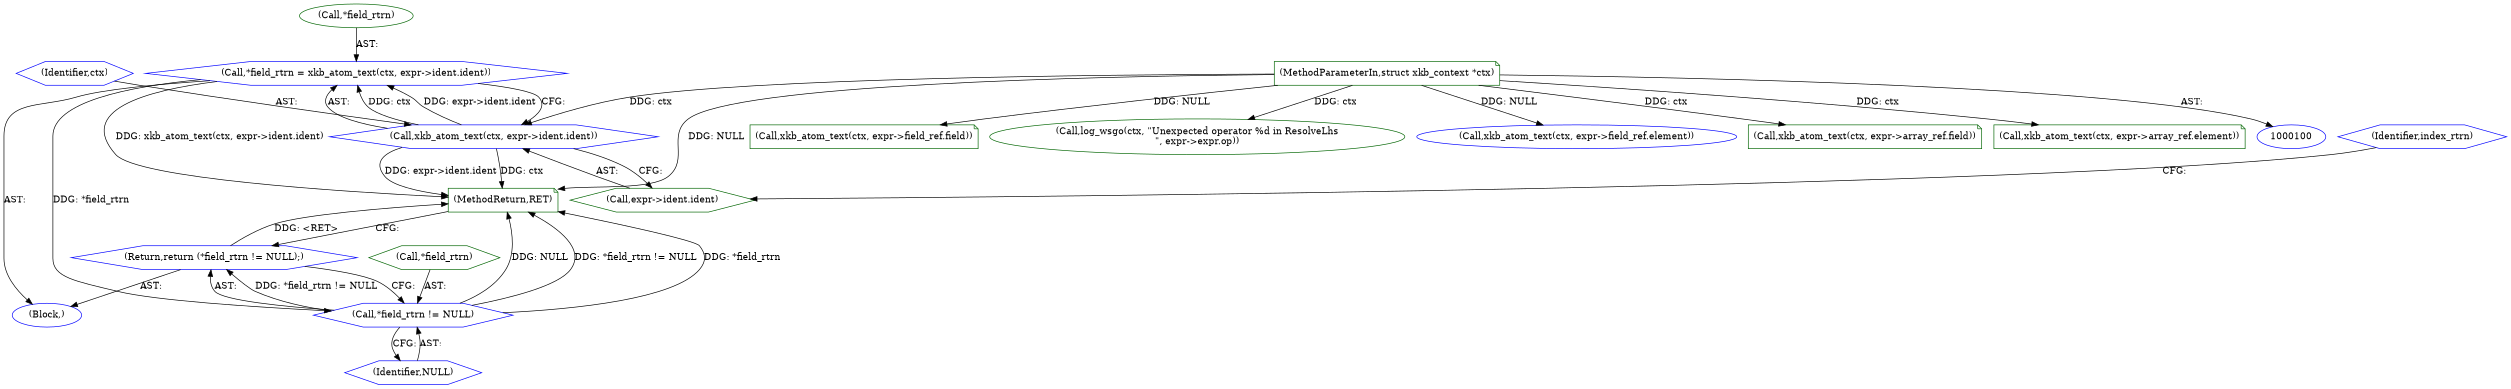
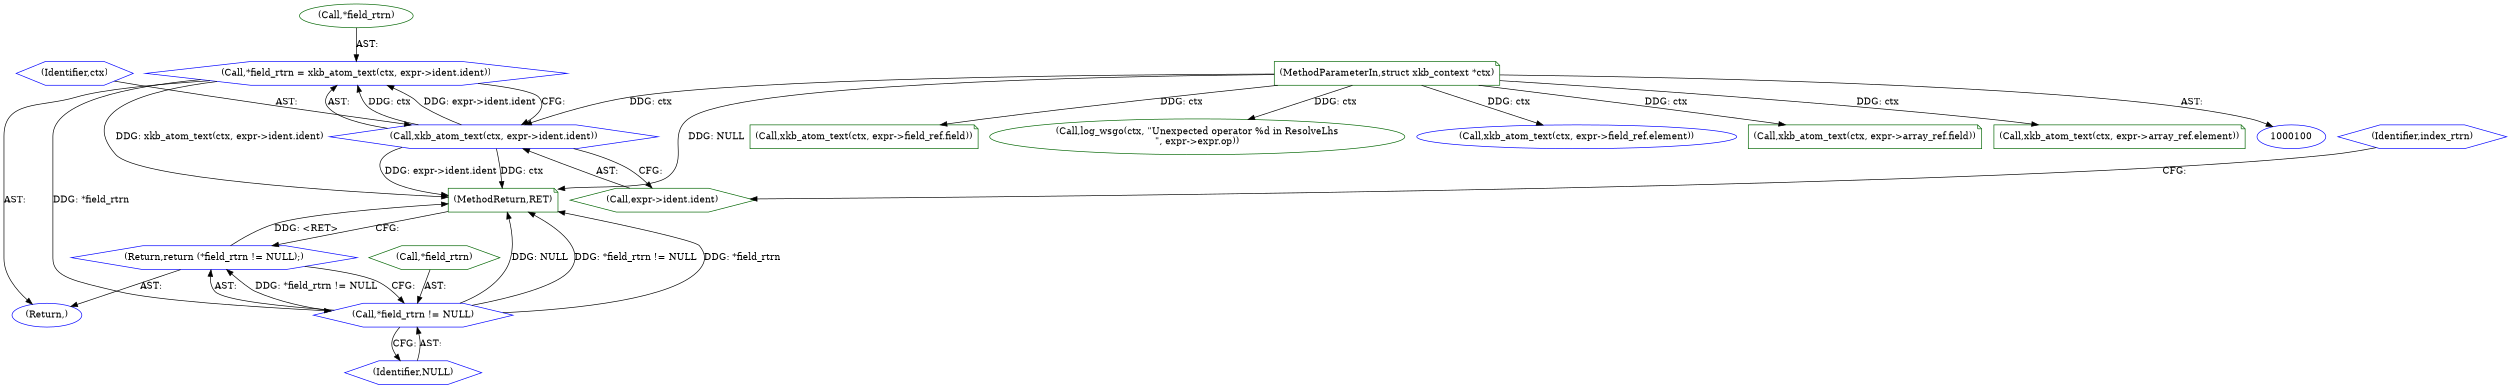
edge "(MethodParameterIn,struct xkb_context *ctx)" -> "(Call,xkb_atom_text(ctx, expr->field_ref.field))": label "DDG: NULL" -> "DDG: ctx"
edge "(MethodParameterIn,struct xkb_context *ctx)" -> "(Call,xkb_atom_text(ctx, expr->field_ref.element))": label "DDG: NULL" -> "DDG: ctx"
node "(Block,)": label "(Block,)" -> "(Return,)"
